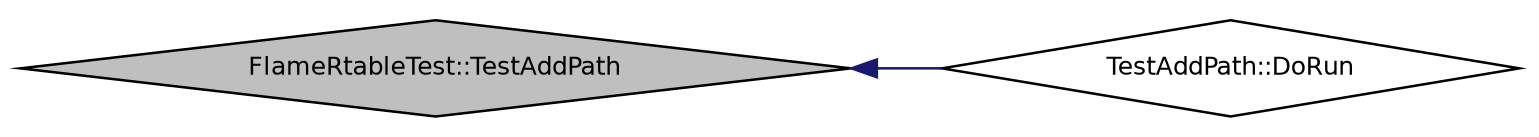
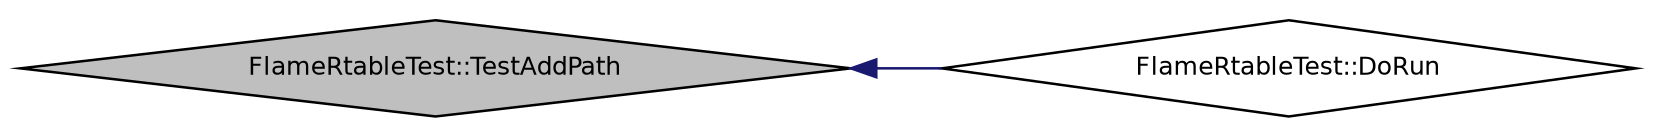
node "TestAddPath::DoRun": label "TestAddPath::DoRun" -> "FlameRtableTest::DoRun"
